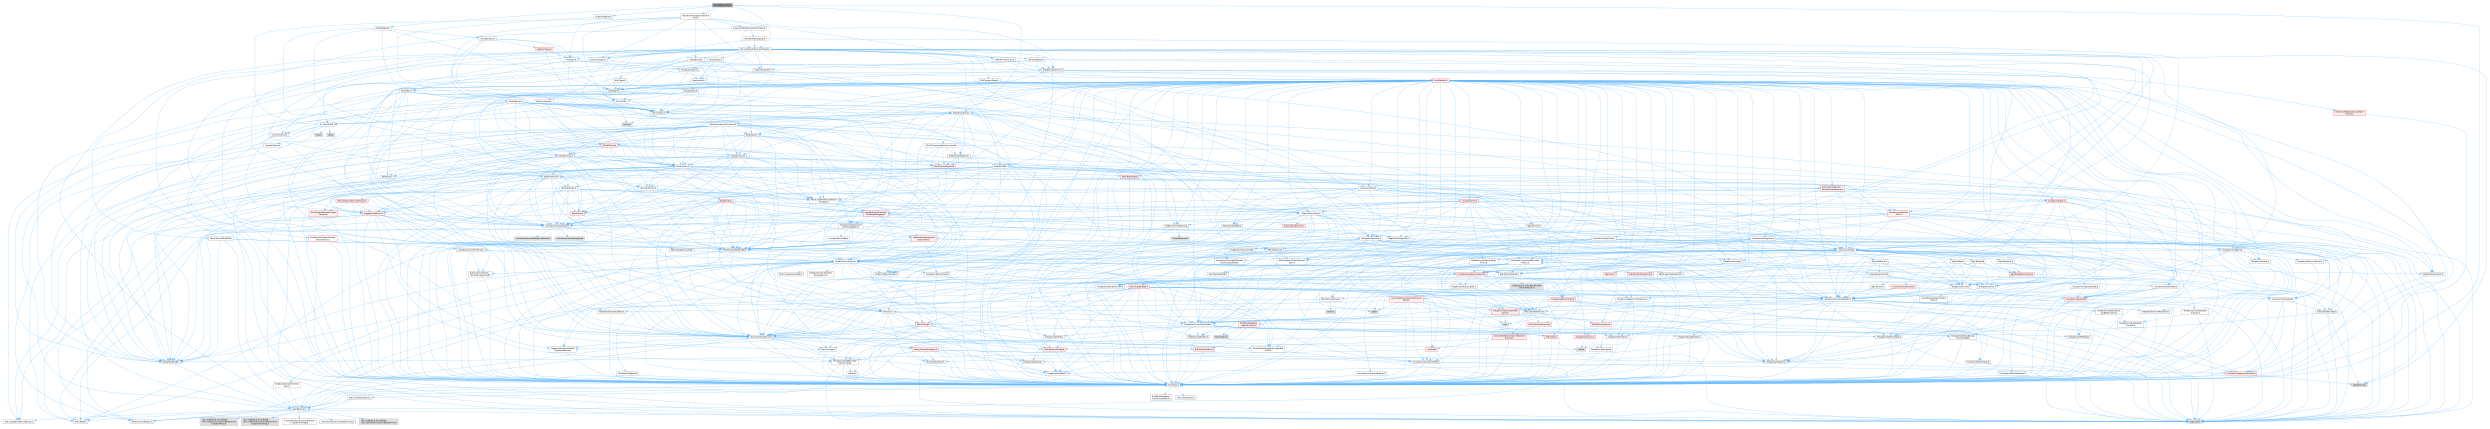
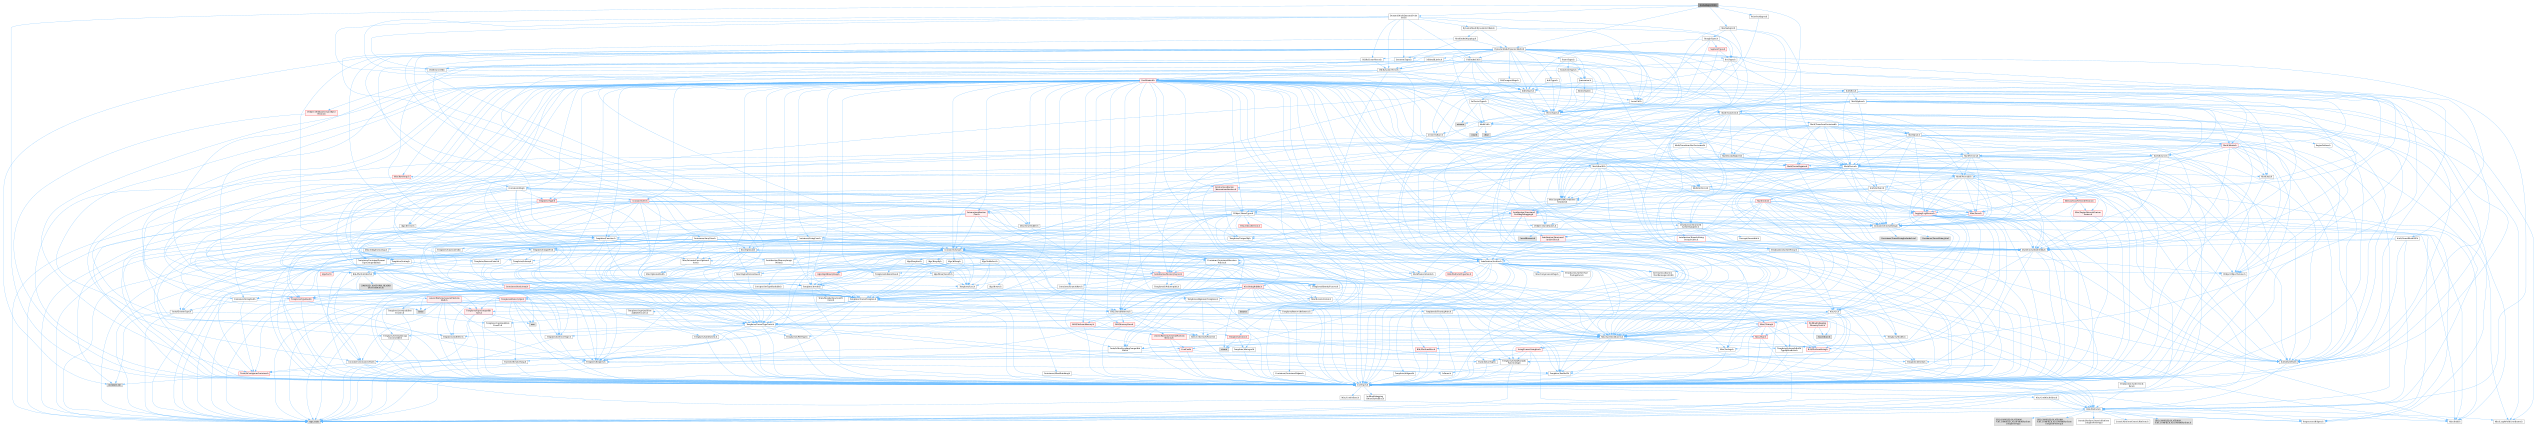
edge "CoreMinimal.h" -> "Misc/CString.h": removed
edge "Containers/Array.h" -> "Templates/Sorting.h": now "Containers/Array.h" -> "Misc/EngineVersionBase.h"
node "Templates/IsPointer.h": label "Templates/IsPointer.h" -> "RemoveExtent/IsPointer.h"
